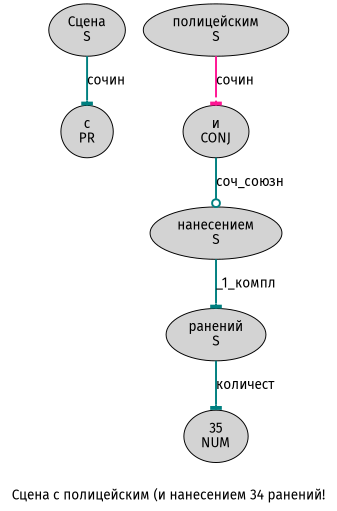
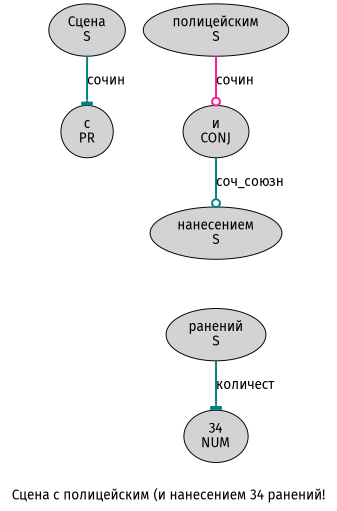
edge "полицейским S" -> "и CONJ": arrowhead tee -> odot
edge "нанесением S" -> "ранений S": removed, label "_1_компл"
node "35 NUM": label "35 NUM" -> "34 NUM"
